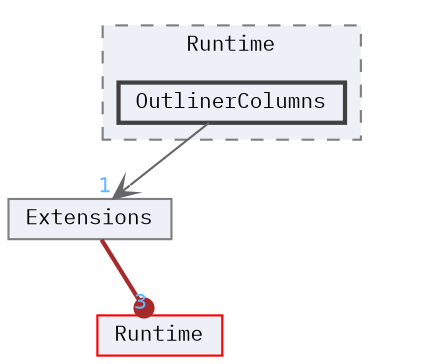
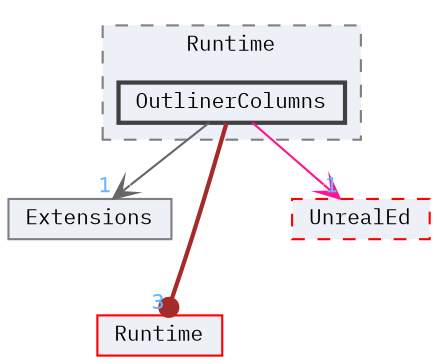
node "UnrealEd": added
edge "Extensions" -> "Runtime": now "OutlinerColumns" -> "Runtime"
